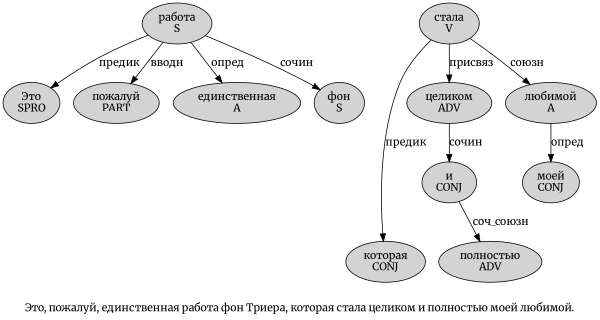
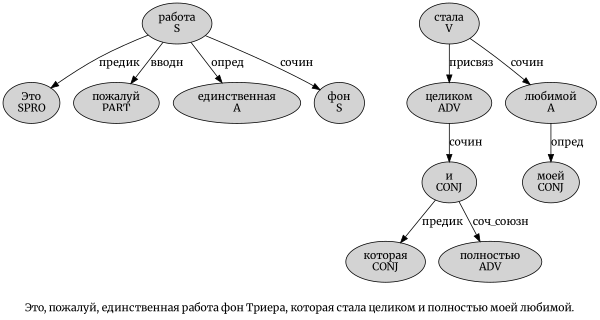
edge "стала V" -> "любимой A": label "союзн" -> "сочин"
edge "стала V" -> "которая CONJ": now "и CONJ" -> "которая CONJ"
